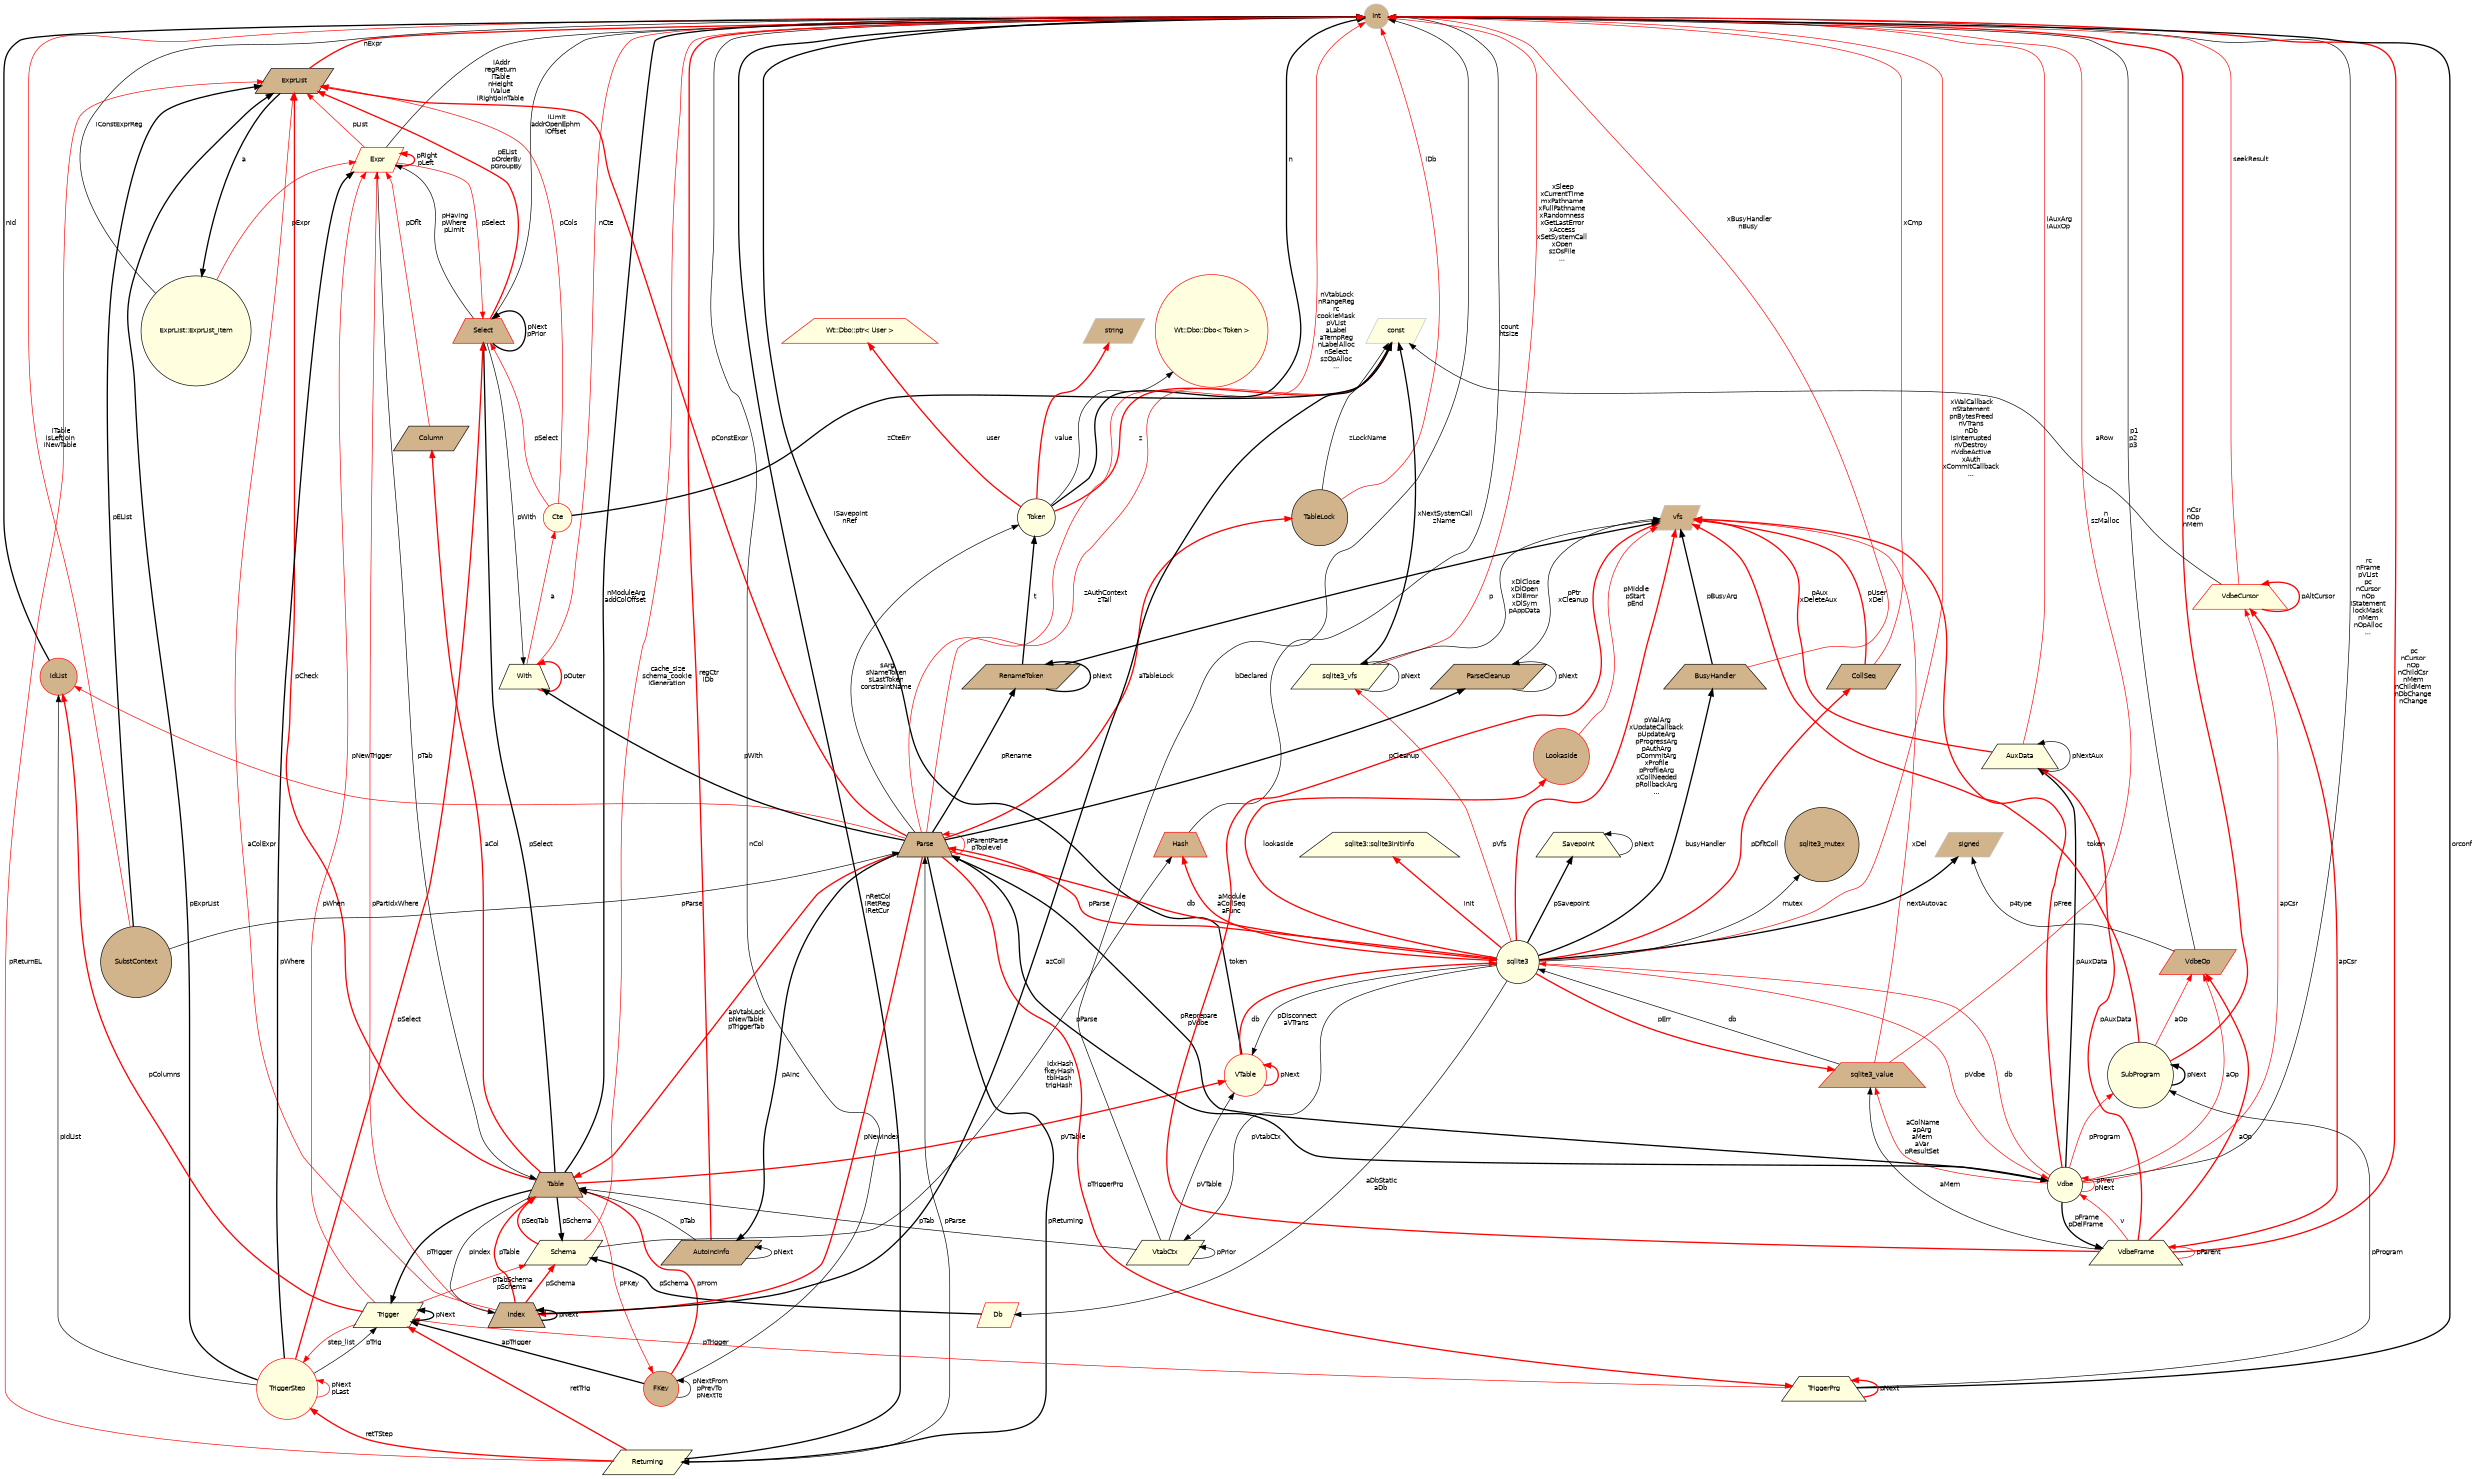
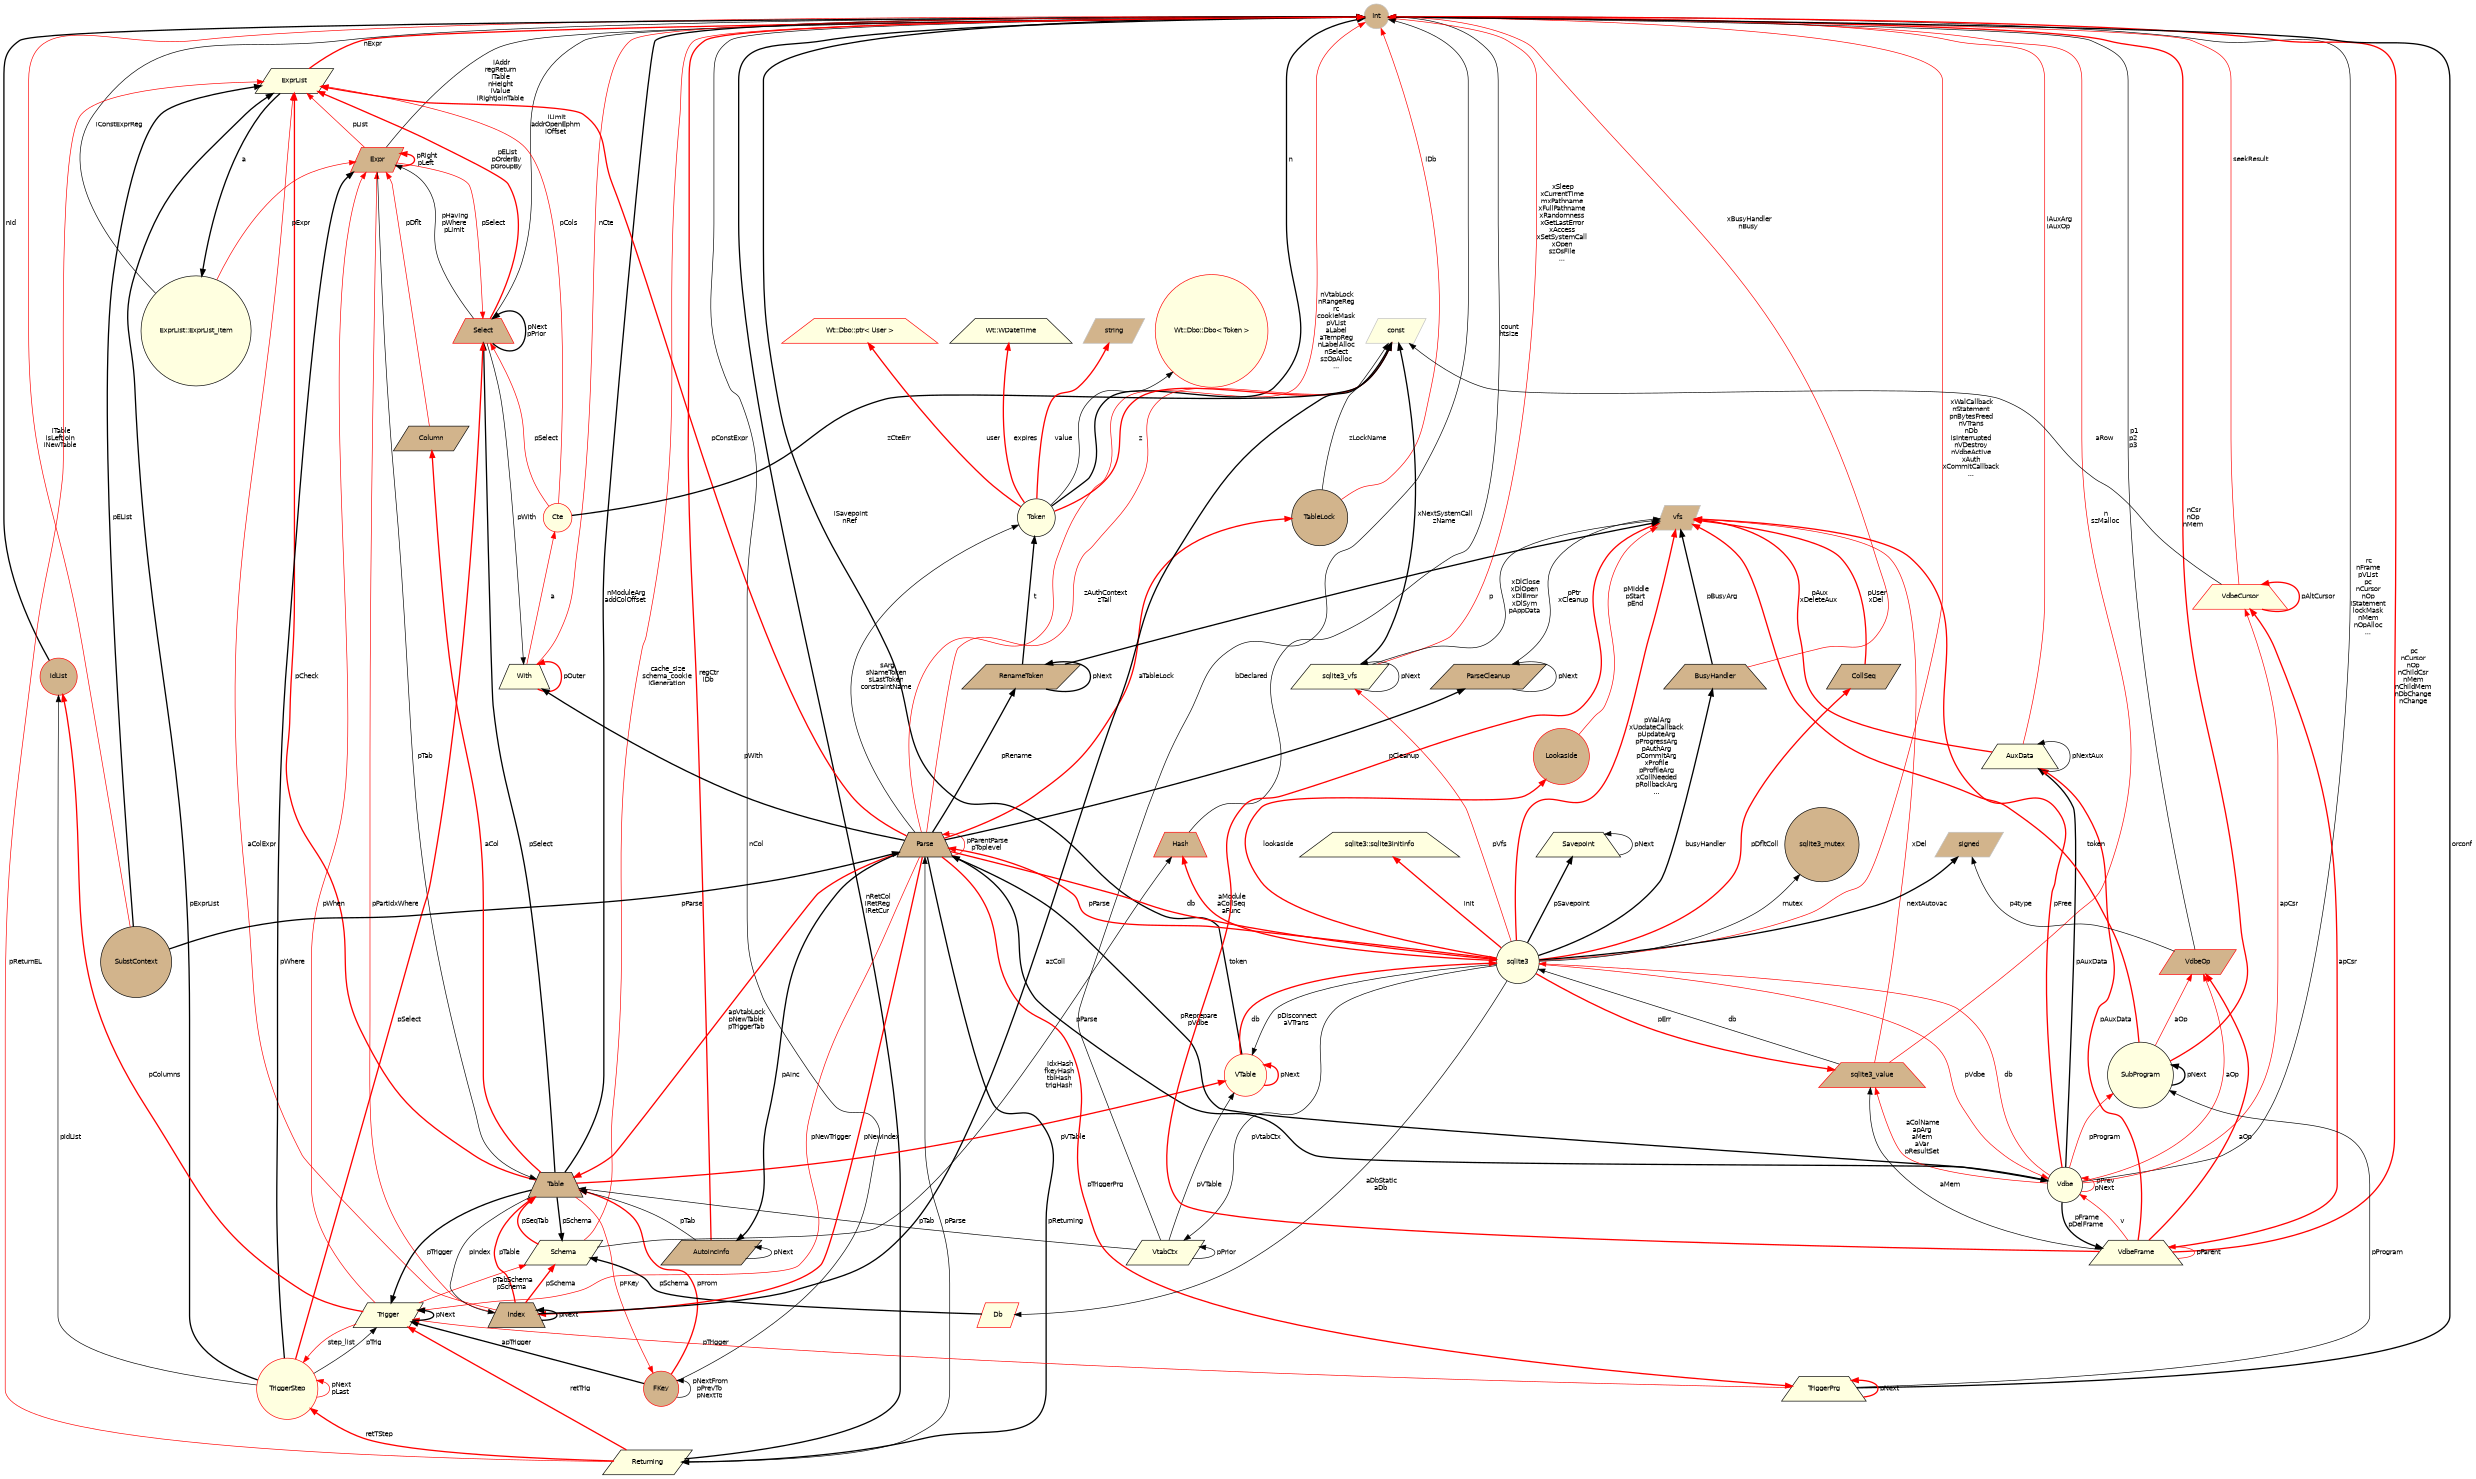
node "ExprList": fillcolor tan -> lightyellow
edge "CollSeq" -> "int": removed, label "xCmp"
node "Expr": fillcolor lightyellow -> tan
node "Wt::WDateTime": added
edge "Parse" -> "IdList": now "Parse" -> "Trigger"
edge "SubstContext" -> "Parse": style solid -> bold
